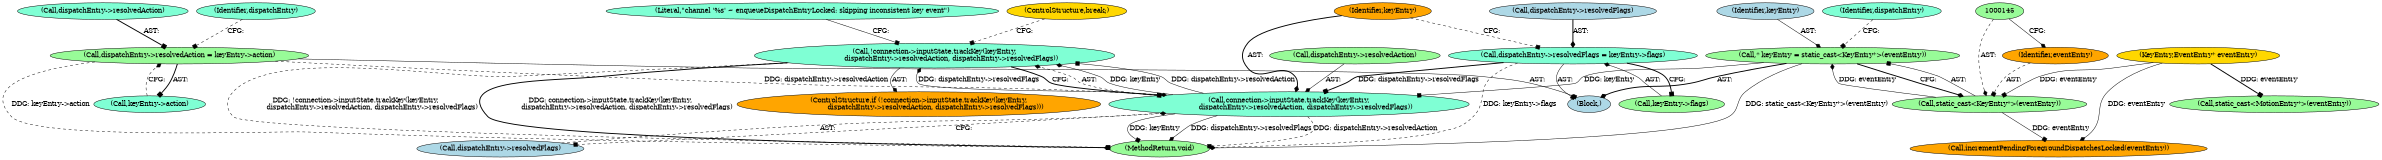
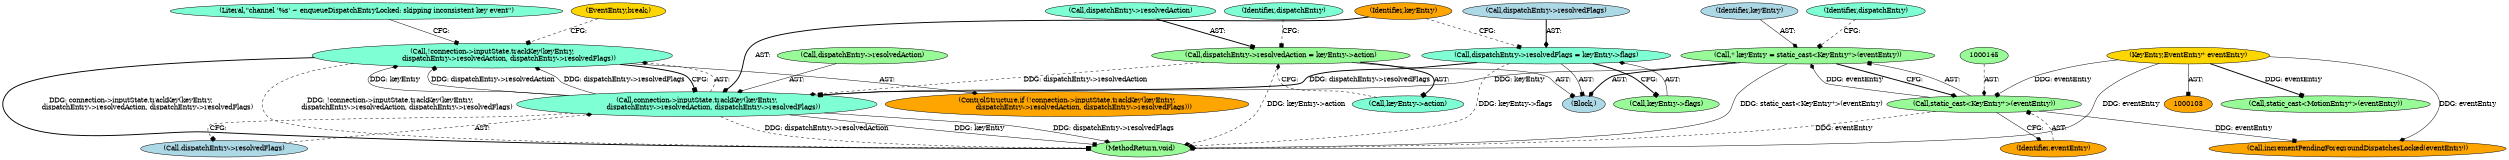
node "(ControlStructure,break;)": label "(ControlStructure,break;)" -> "(EventEntry,break;)"
edge "1000145" -> "(Identifier,eventEntry)": now "(Call,static_cast<KeyEntry*>(eventEntry))" -> "(Identifier,eventEntry)"
node "1000103": added
edge "(Call,static_cast<KeyEntry*>(eventEntry))" -> "(MethodReturn,void)": added, label "DDG: eventEntry"
edge "(KeyEntry,EventEntry* eventEntry)" -> "(MethodReturn,void)": added, label "DDG: eventEntry"
